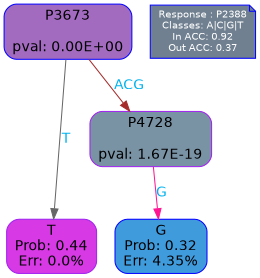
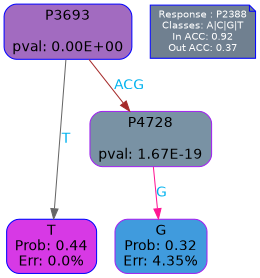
node "P3673 pval: 0.00E+00": label "P3673 pval: 0.00E+00" -> "P3693 pval: 0.00E+00"
node "T Prob: 0.44 Err: 0.0%": color purple -> blue
node "G Prob: 0.32 Err: 4.35%": color blue -> purple
